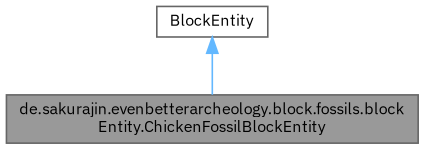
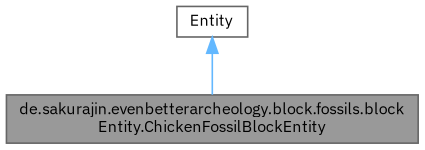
node "BlockEntity": label "BlockEntity" -> "Entity"
